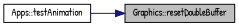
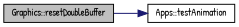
edge "Apps::testAnimation" -> "Graphics::resetDoubleBuffer": reversed
